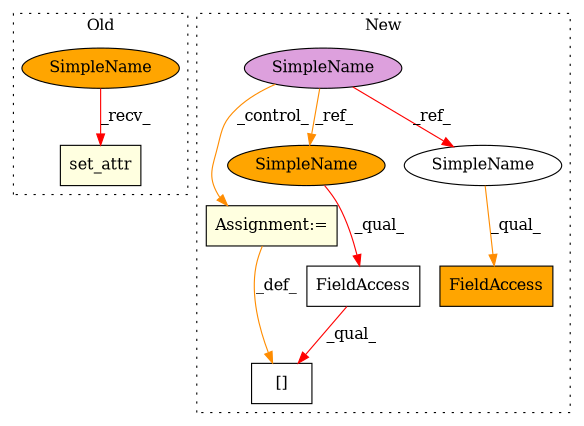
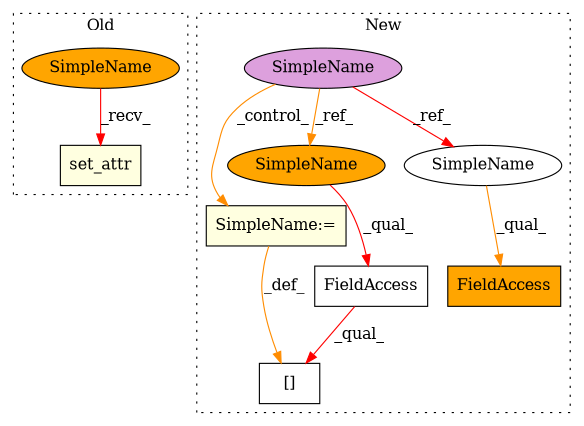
node "Assignment:=": label "Assignment:=" -> "SimpleName:="
